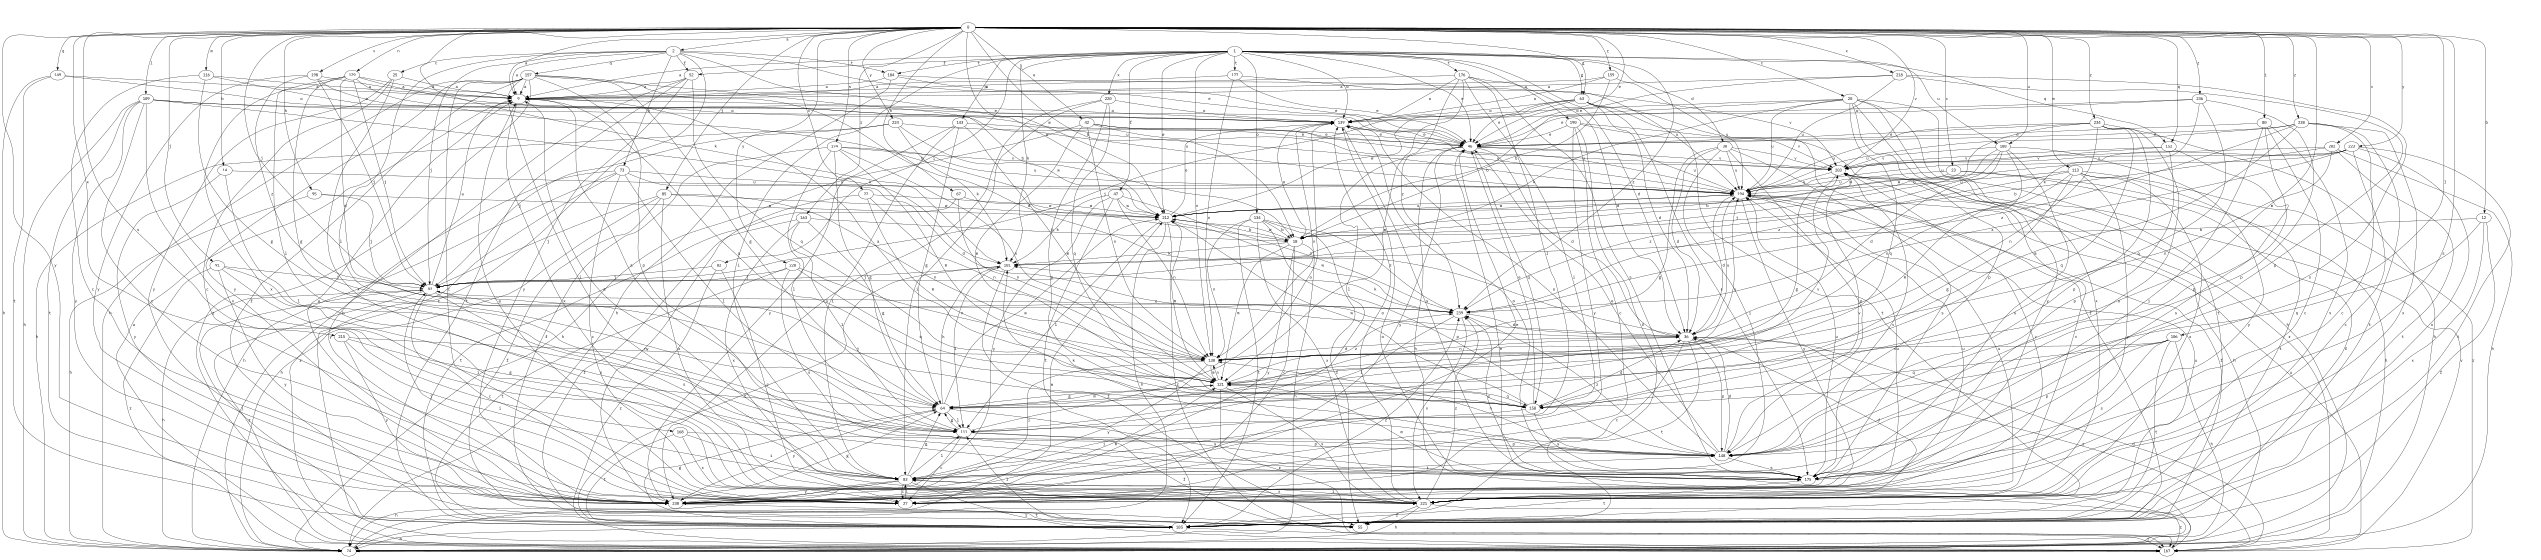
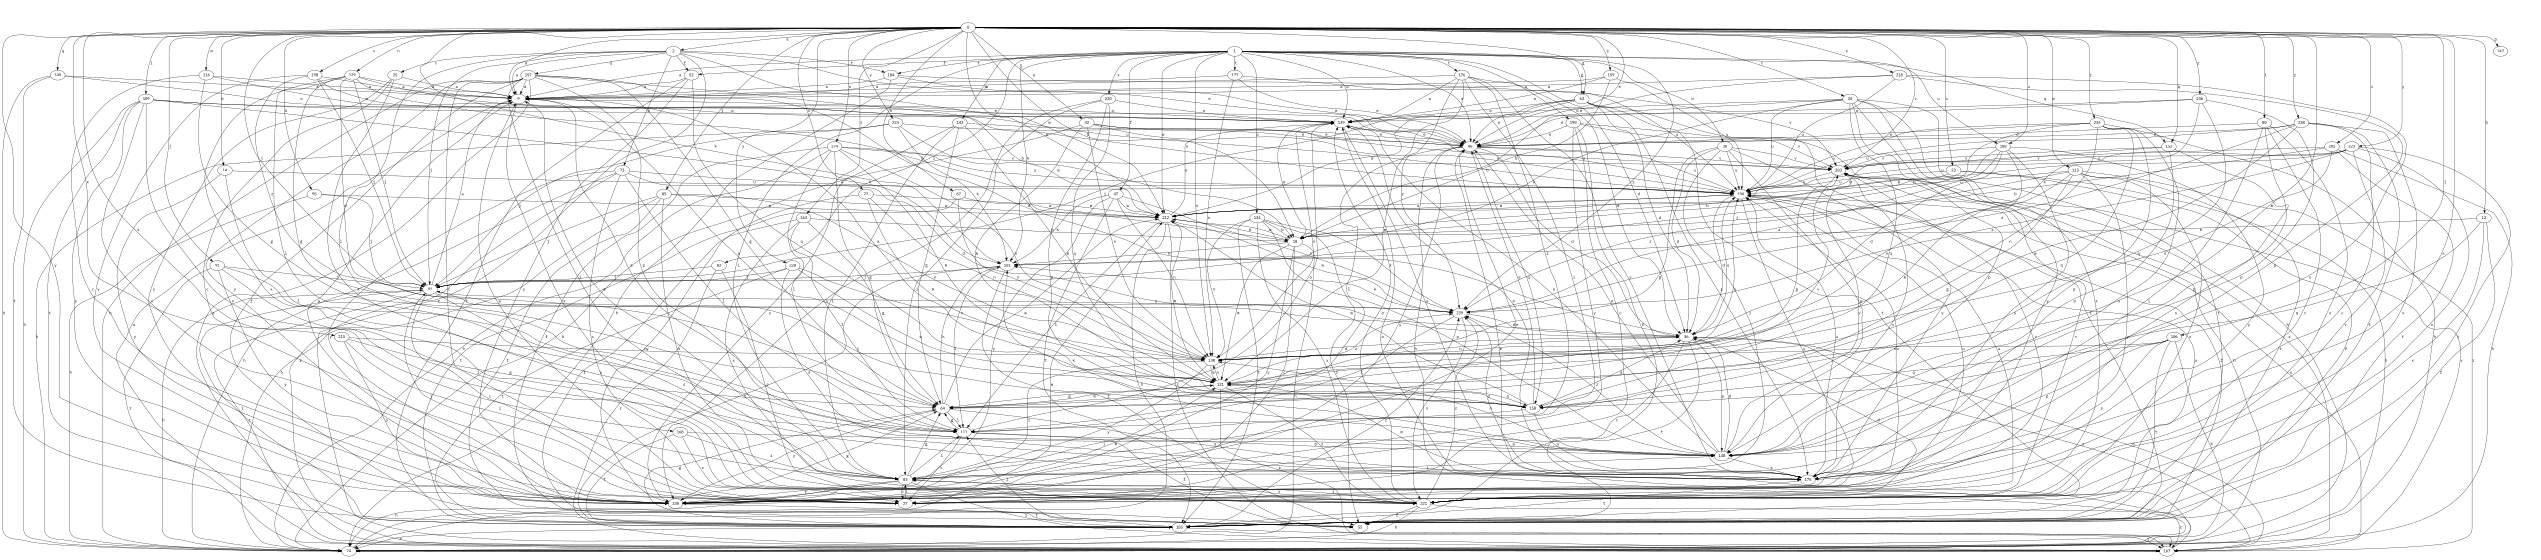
node "142": added
edge "52" -> "74": now "174" -> "74"
